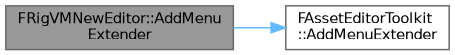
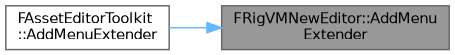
edge "FRigVMNewEditor::AddMenu Extender" -> "FAssetEditorToolkit ::AddMenuExtender": reversed
